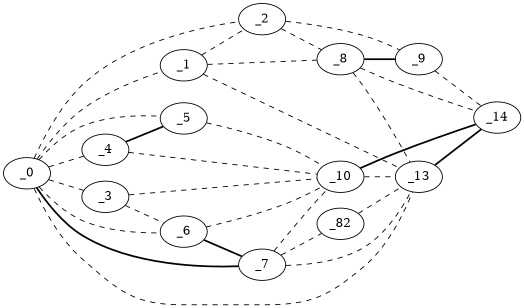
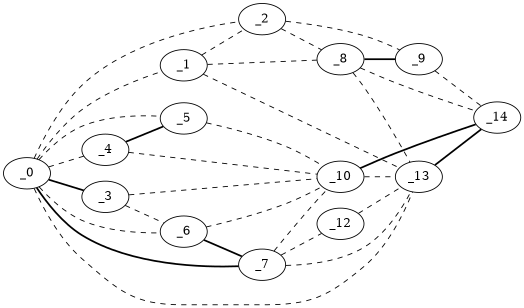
edge "_0" -- "_3": style dashed -> bold
node "_82": label "_82" -> "_12"
